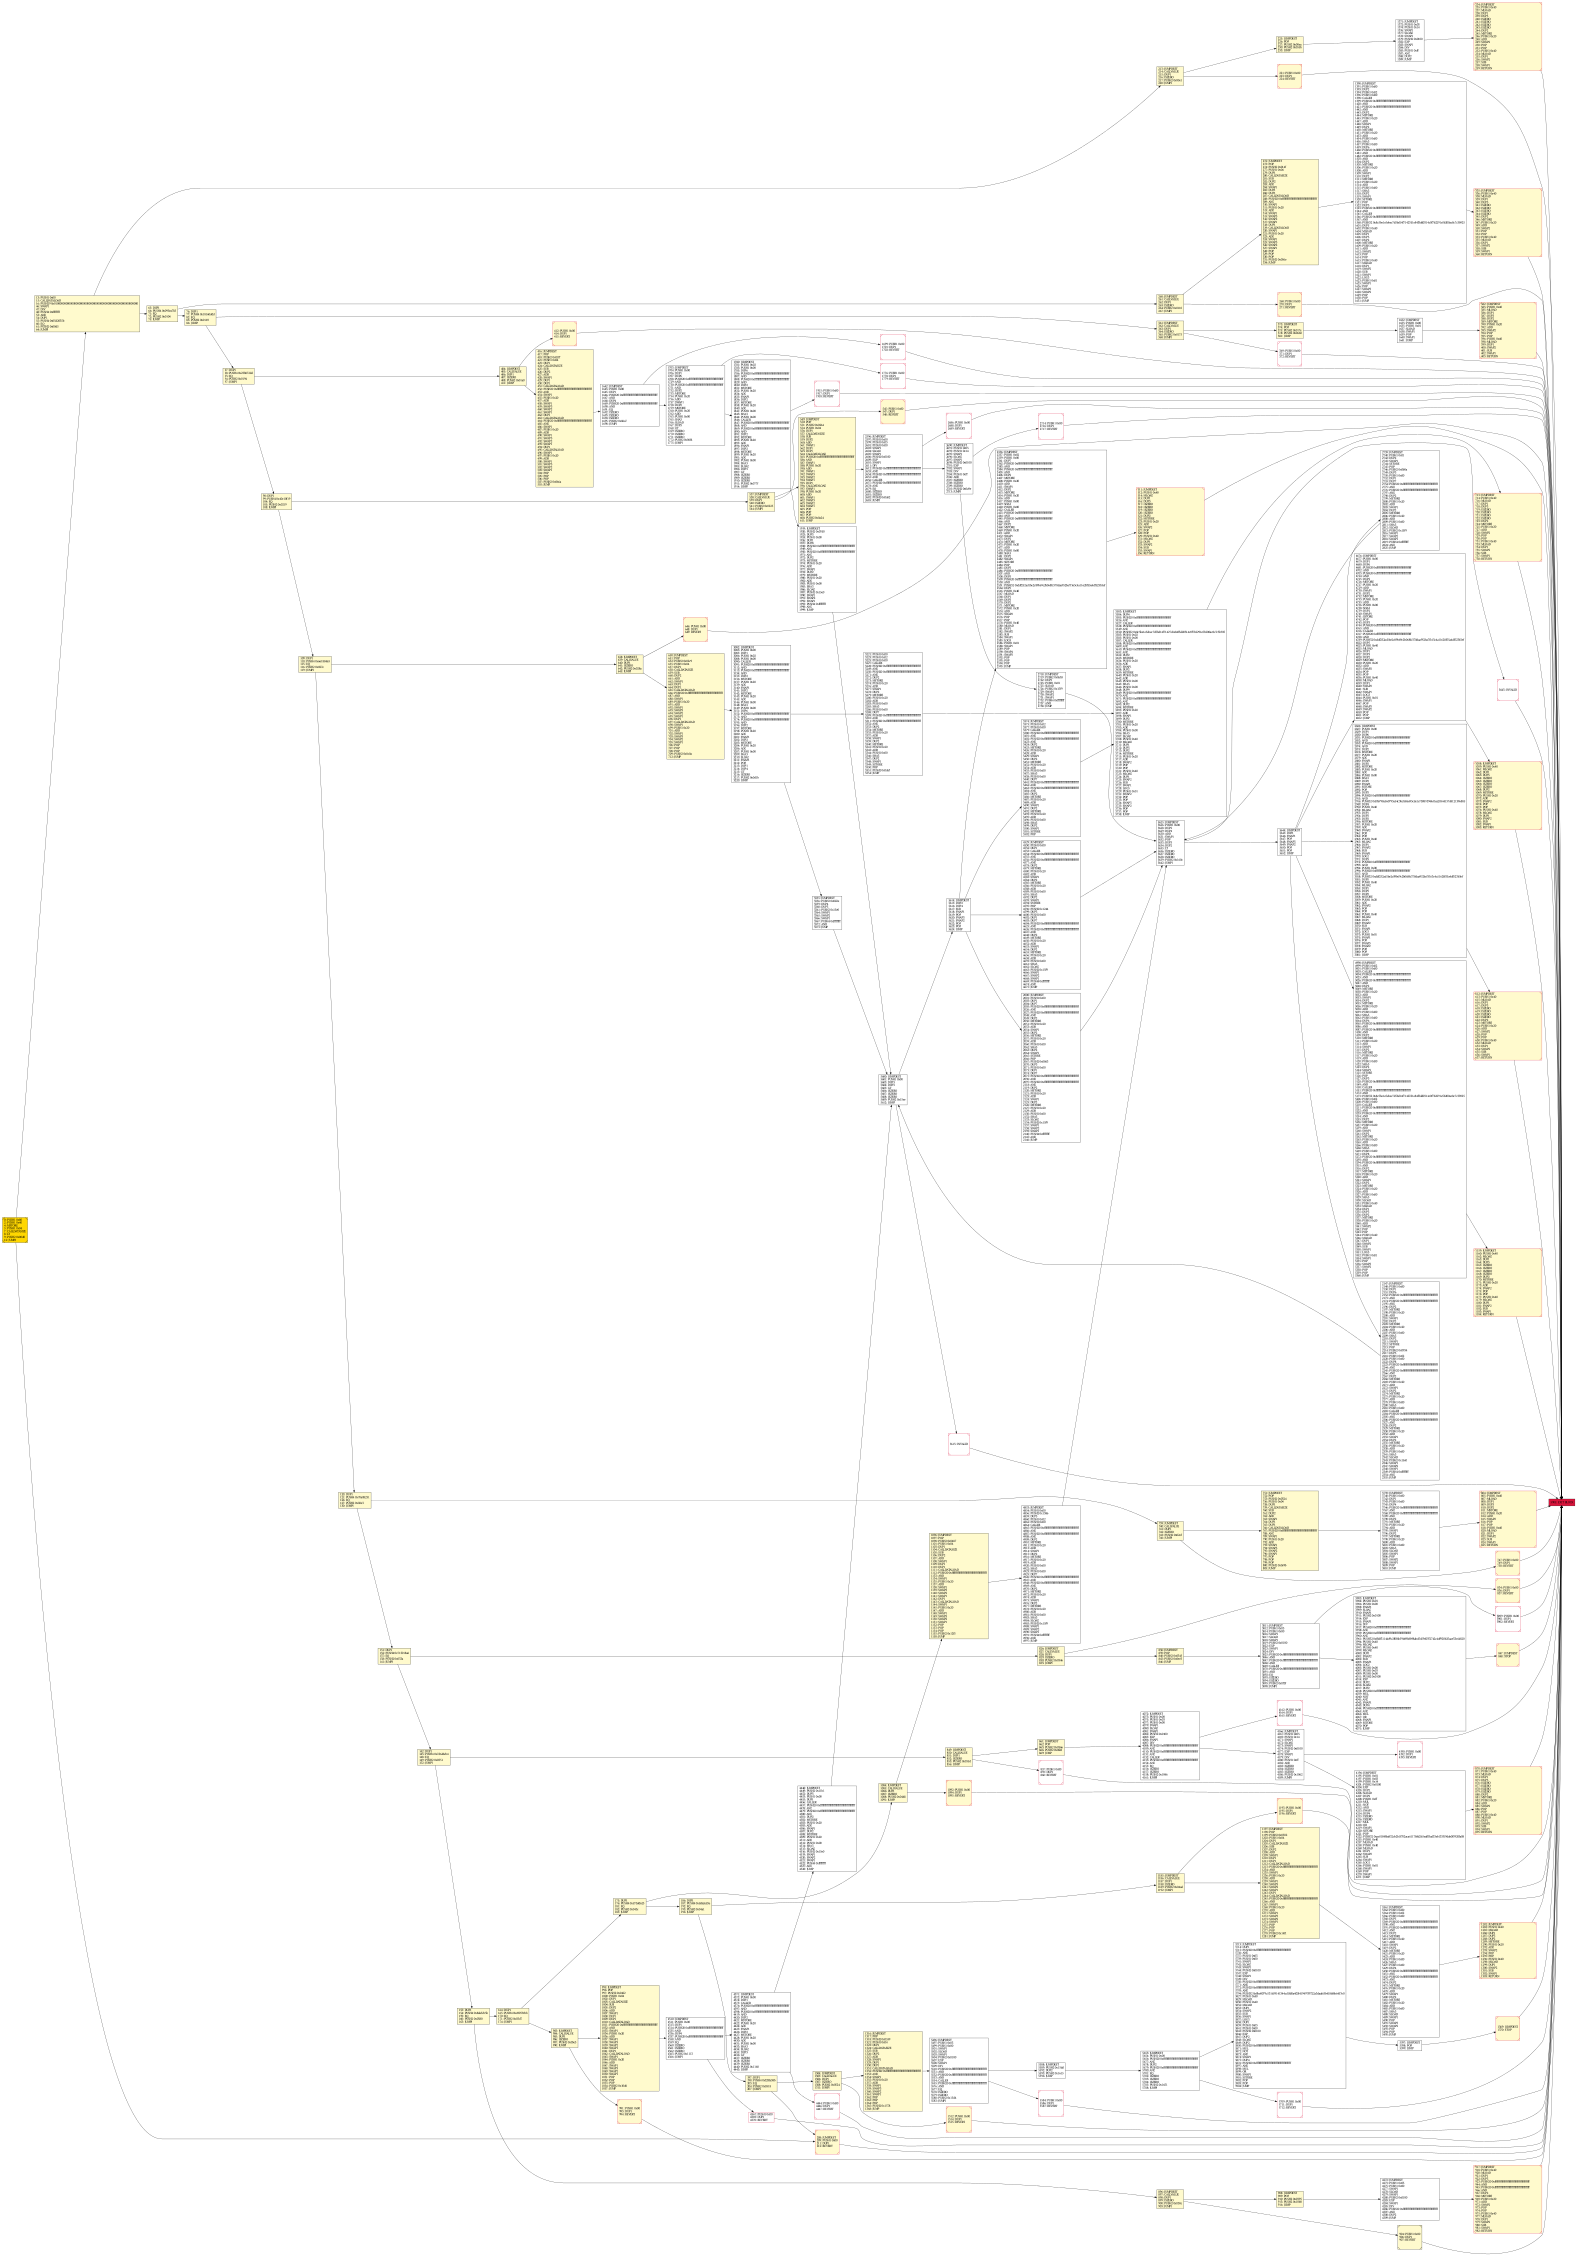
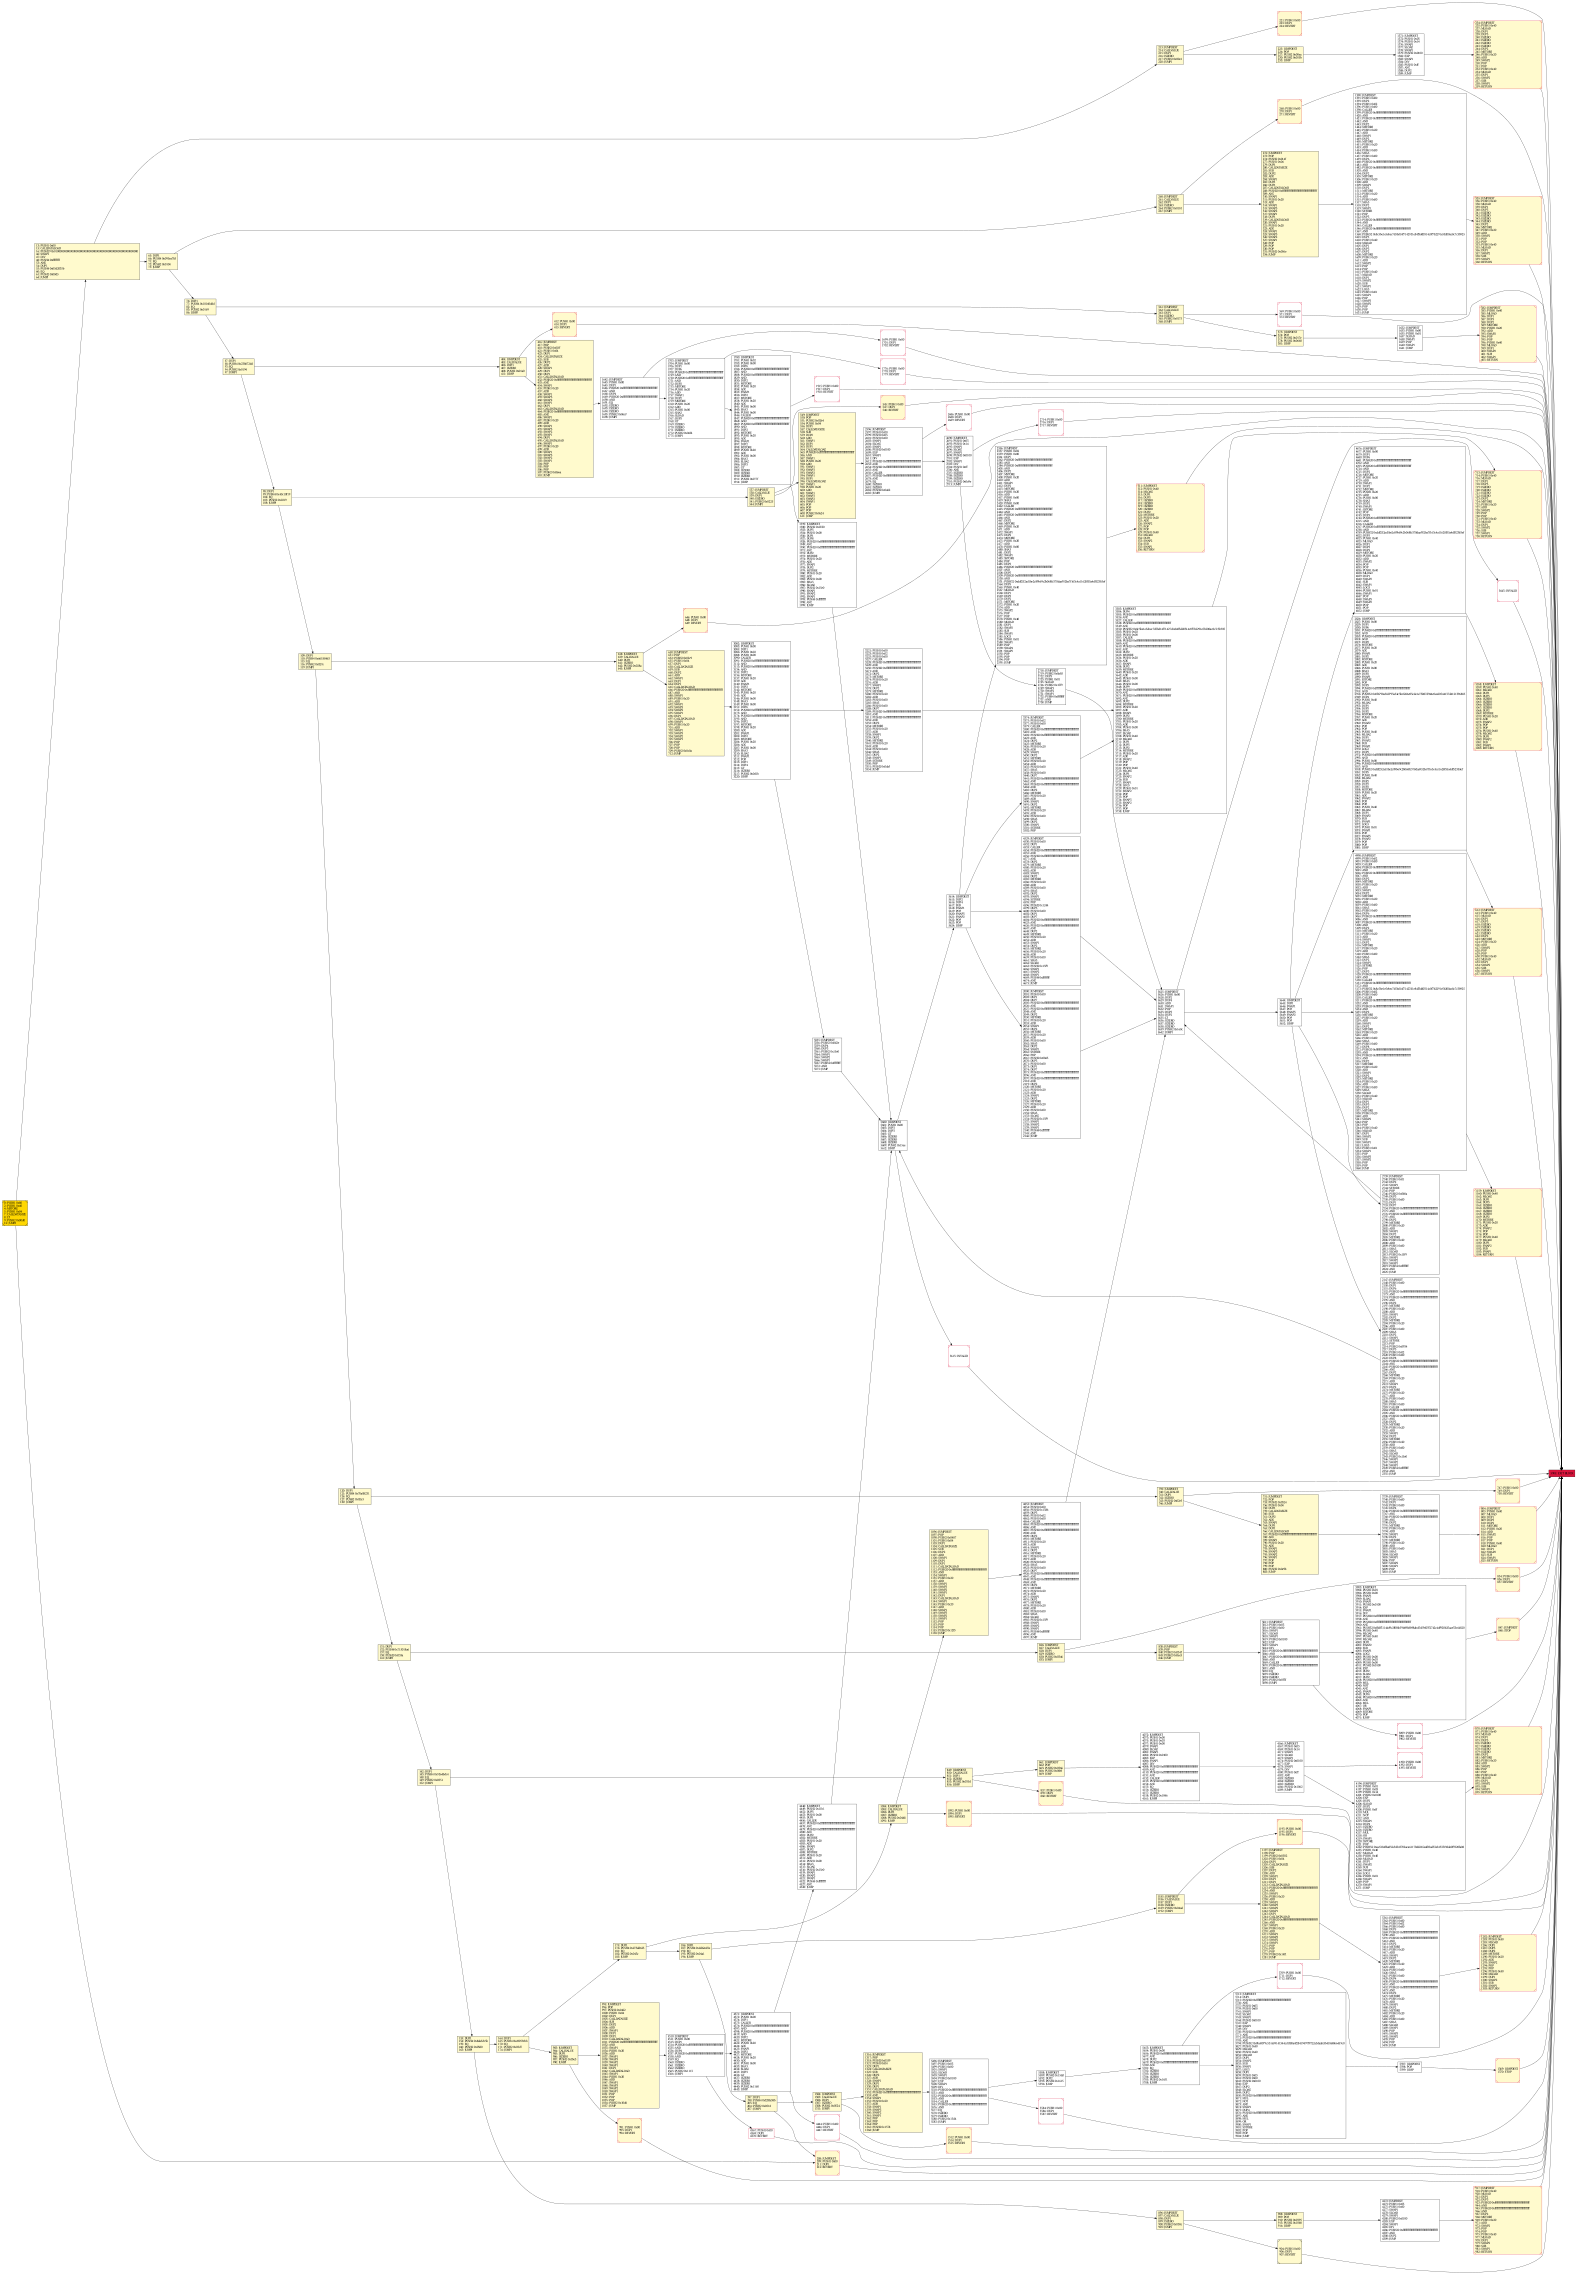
node "4162: PUSH1 0x00 4164: DUP1 4165: REVERT": removed
node "857: PUSH1 0x00 859: DUP1 860: REVERT": fillcolor white -> lemonchiffon
